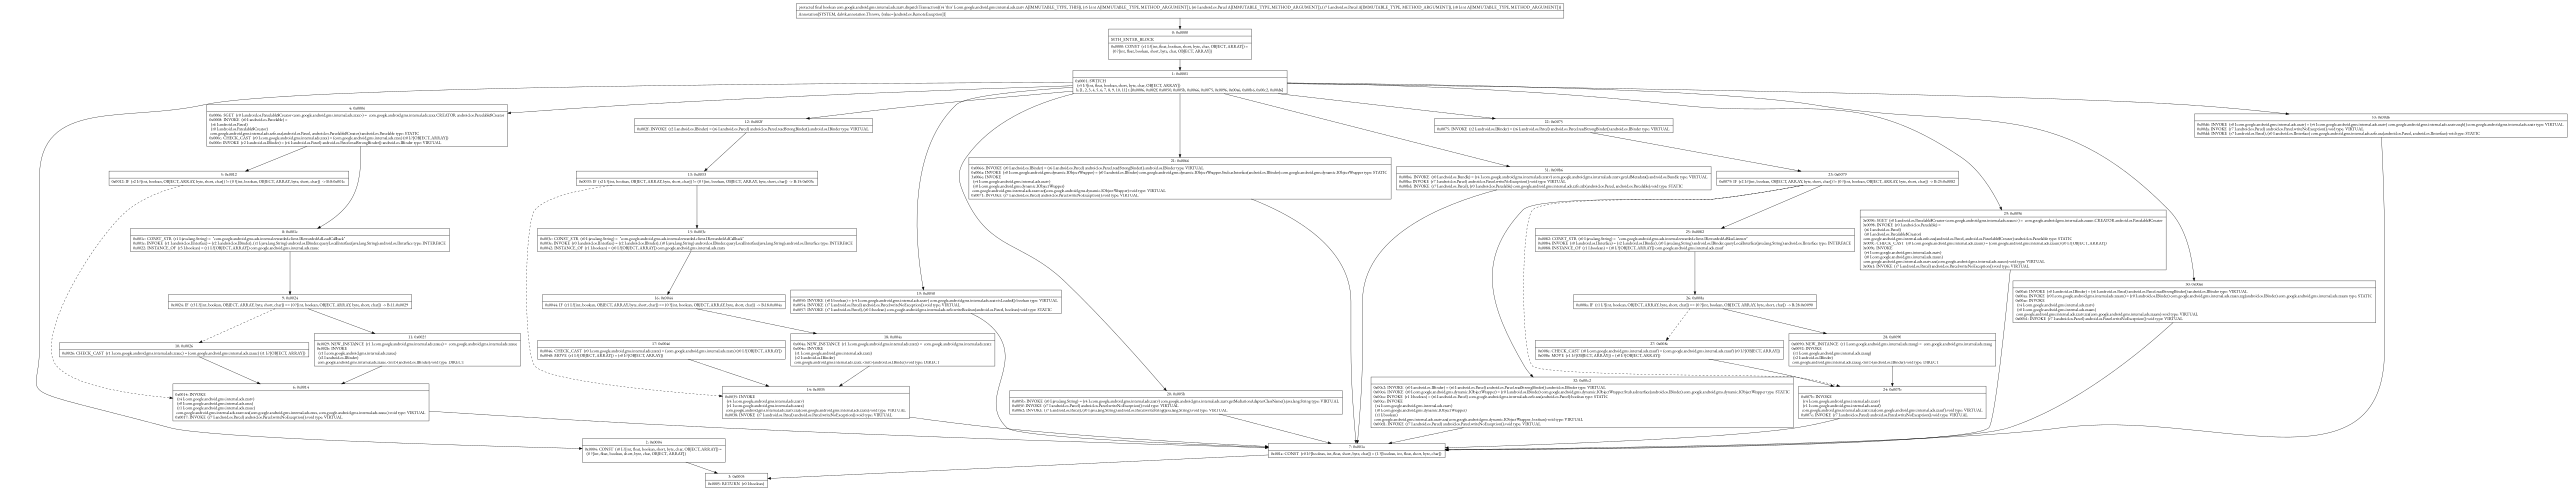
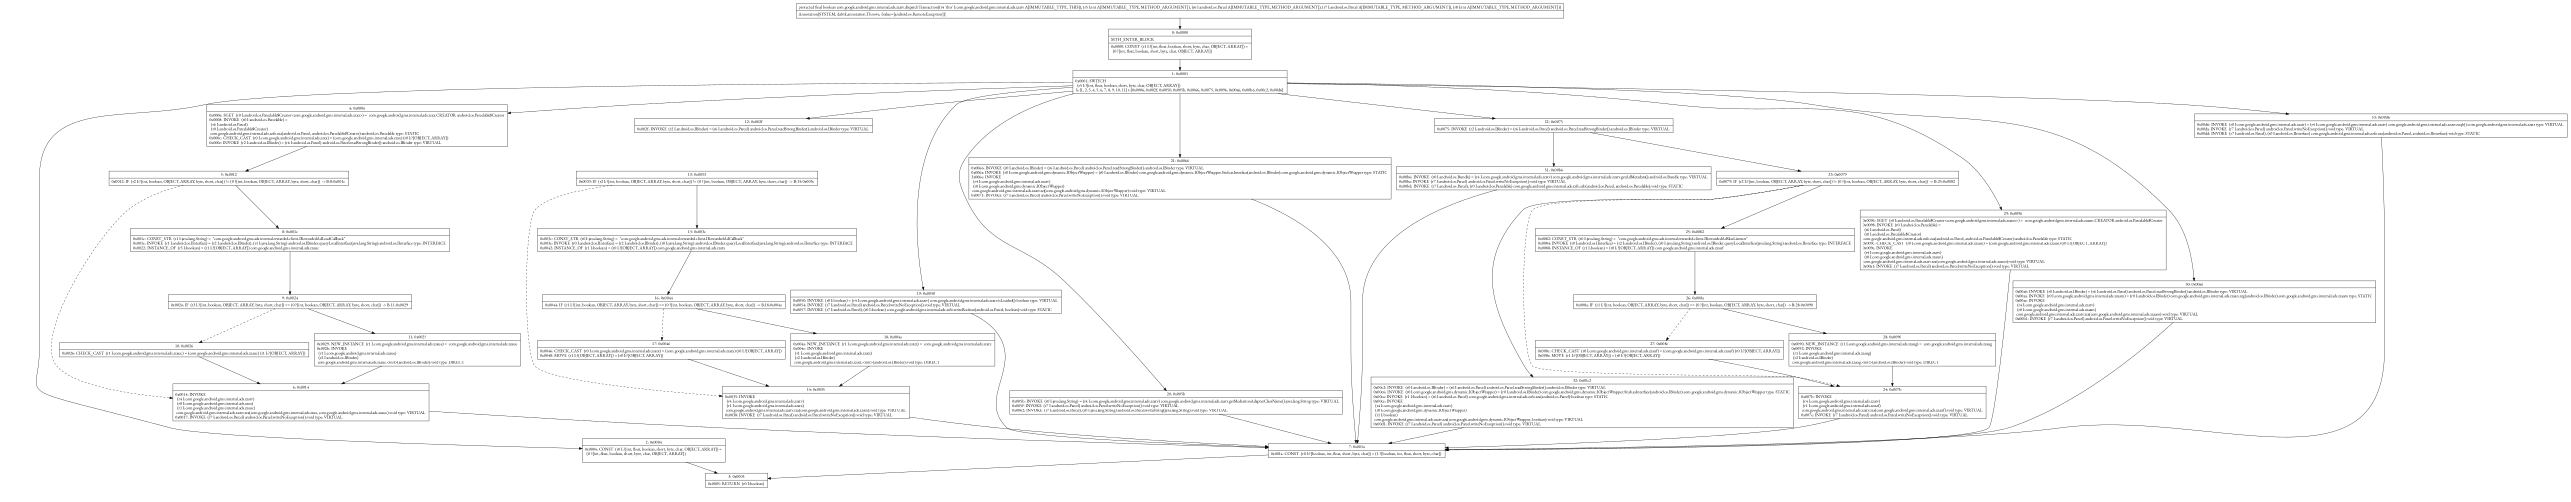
edge "1: 0x0001" -> "31: 0x00b6": now "22: 0x0075" -> "31: 0x00b6"
edge "12: 0x002f" -> "13: 0x0033": removed
edge "4: 0x0006" -> "8: 0x001c": now "5: 0x0012" -> "8: 0x001c"
edge "16: 0x0044" -> "17: 0x0046": added
